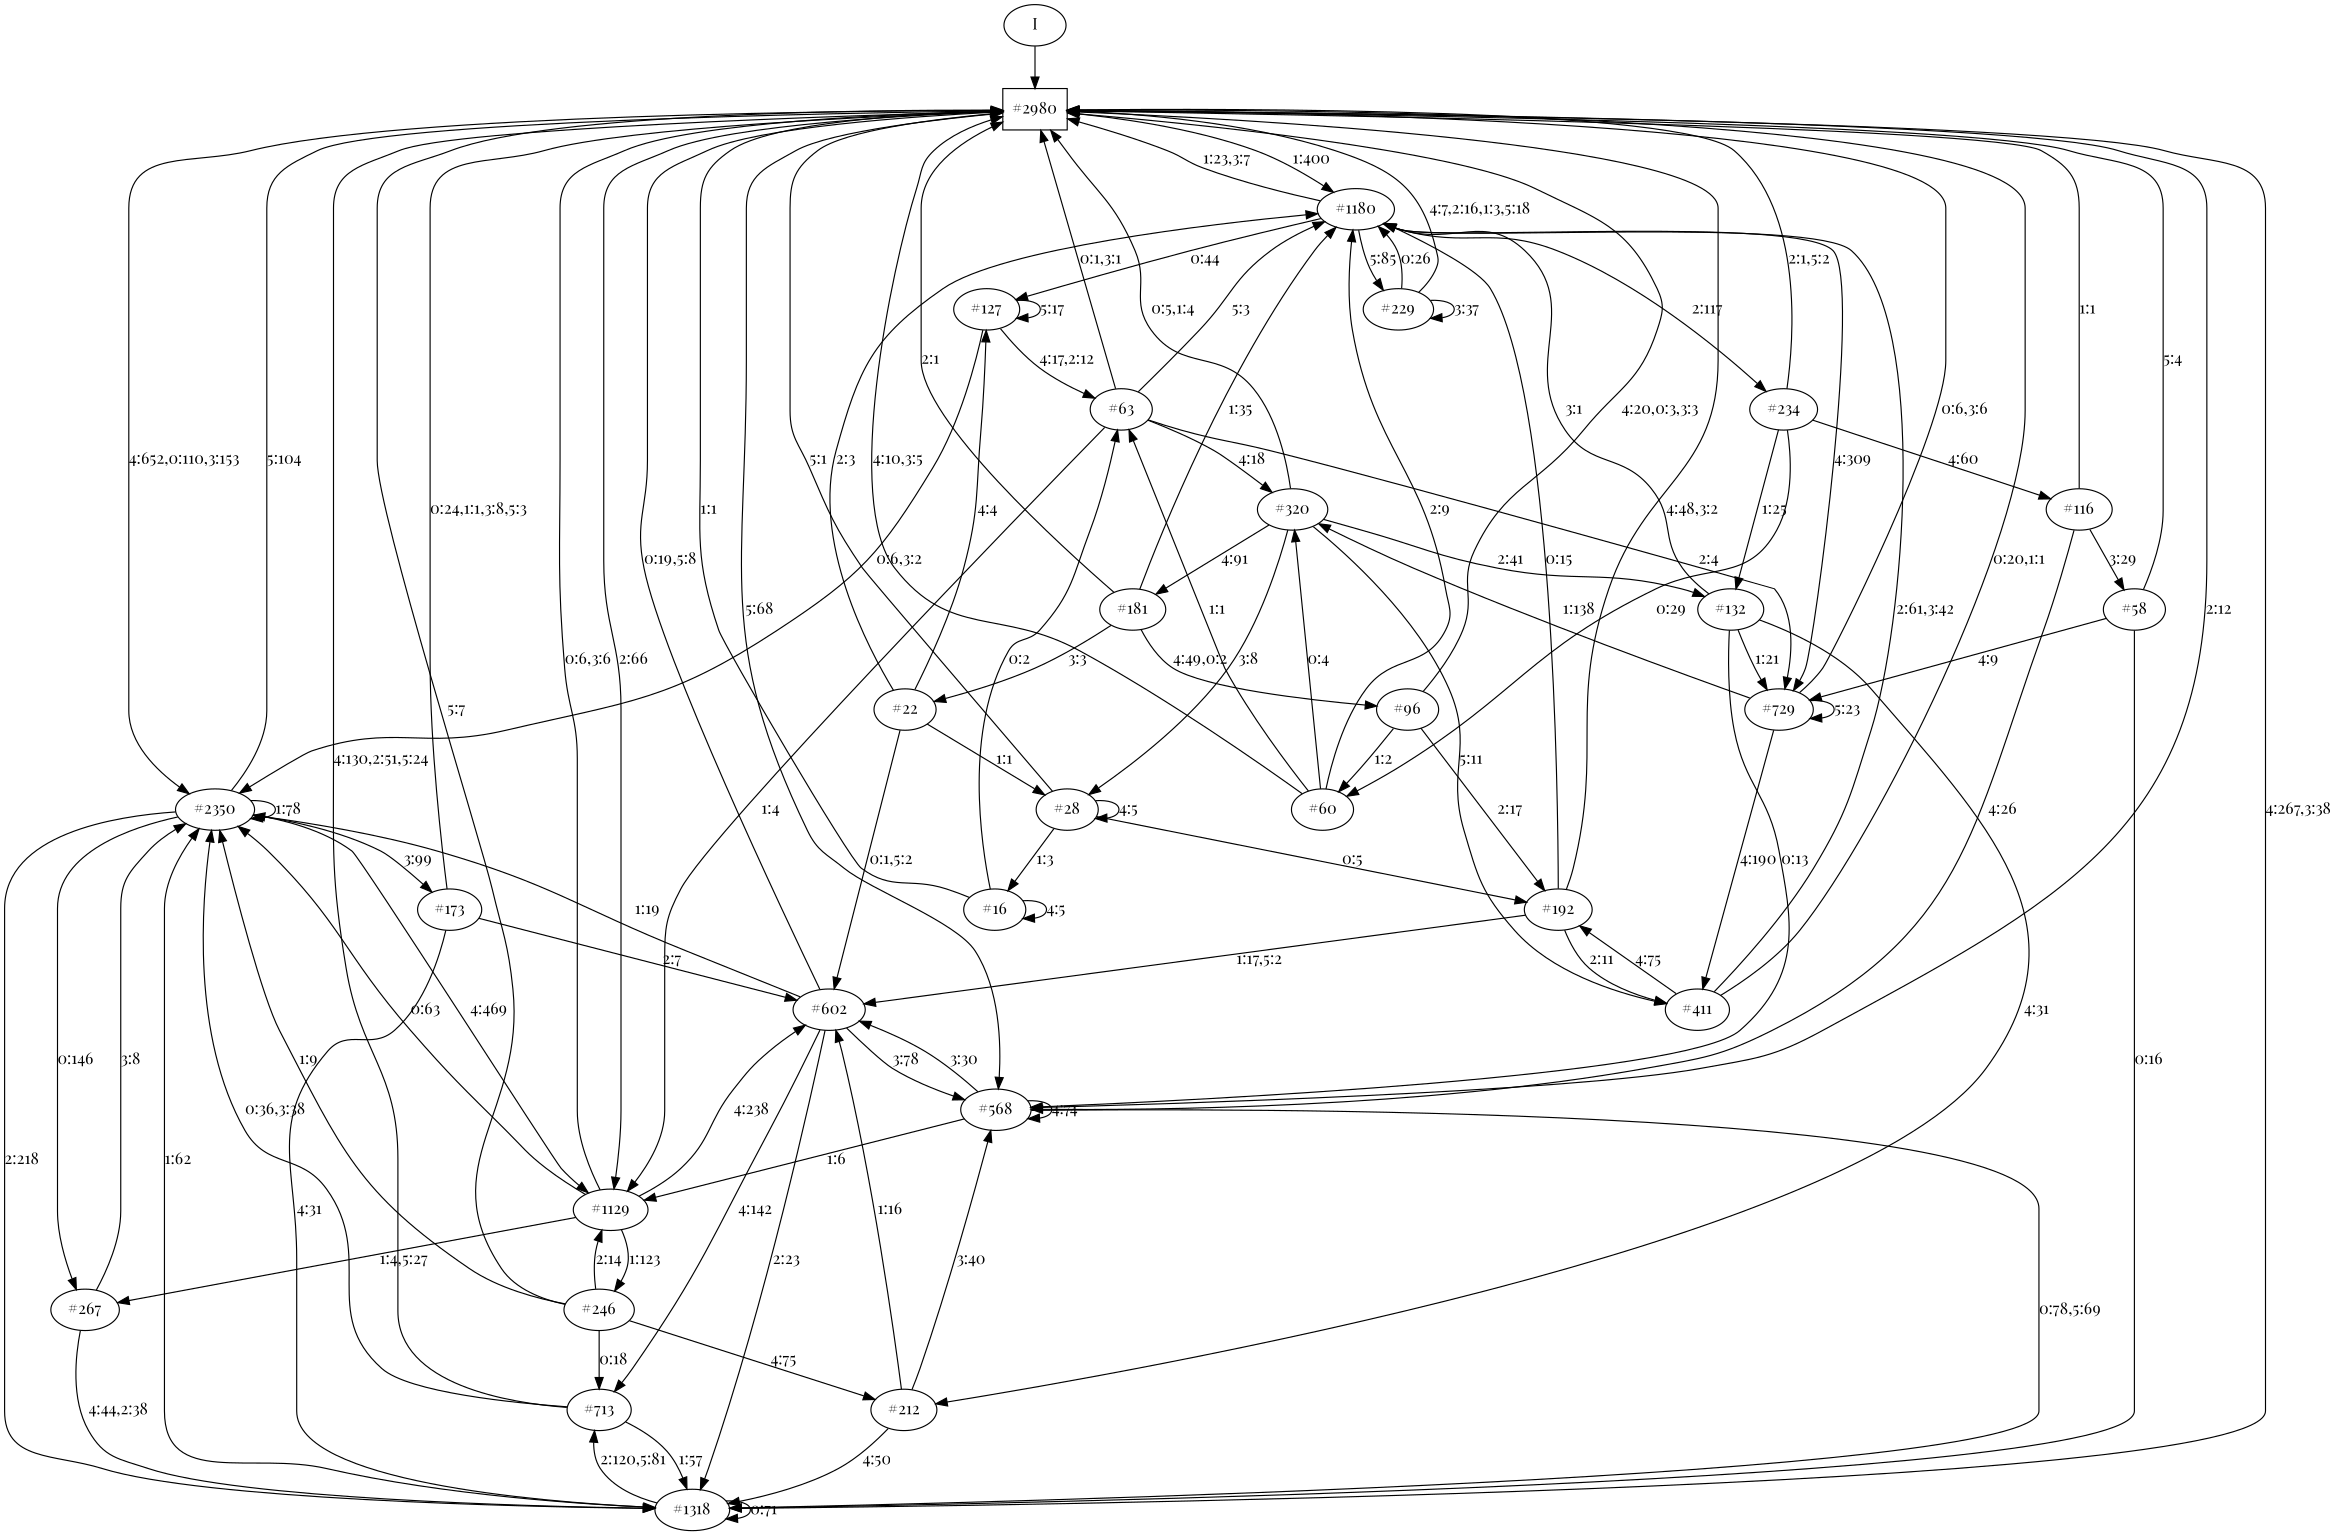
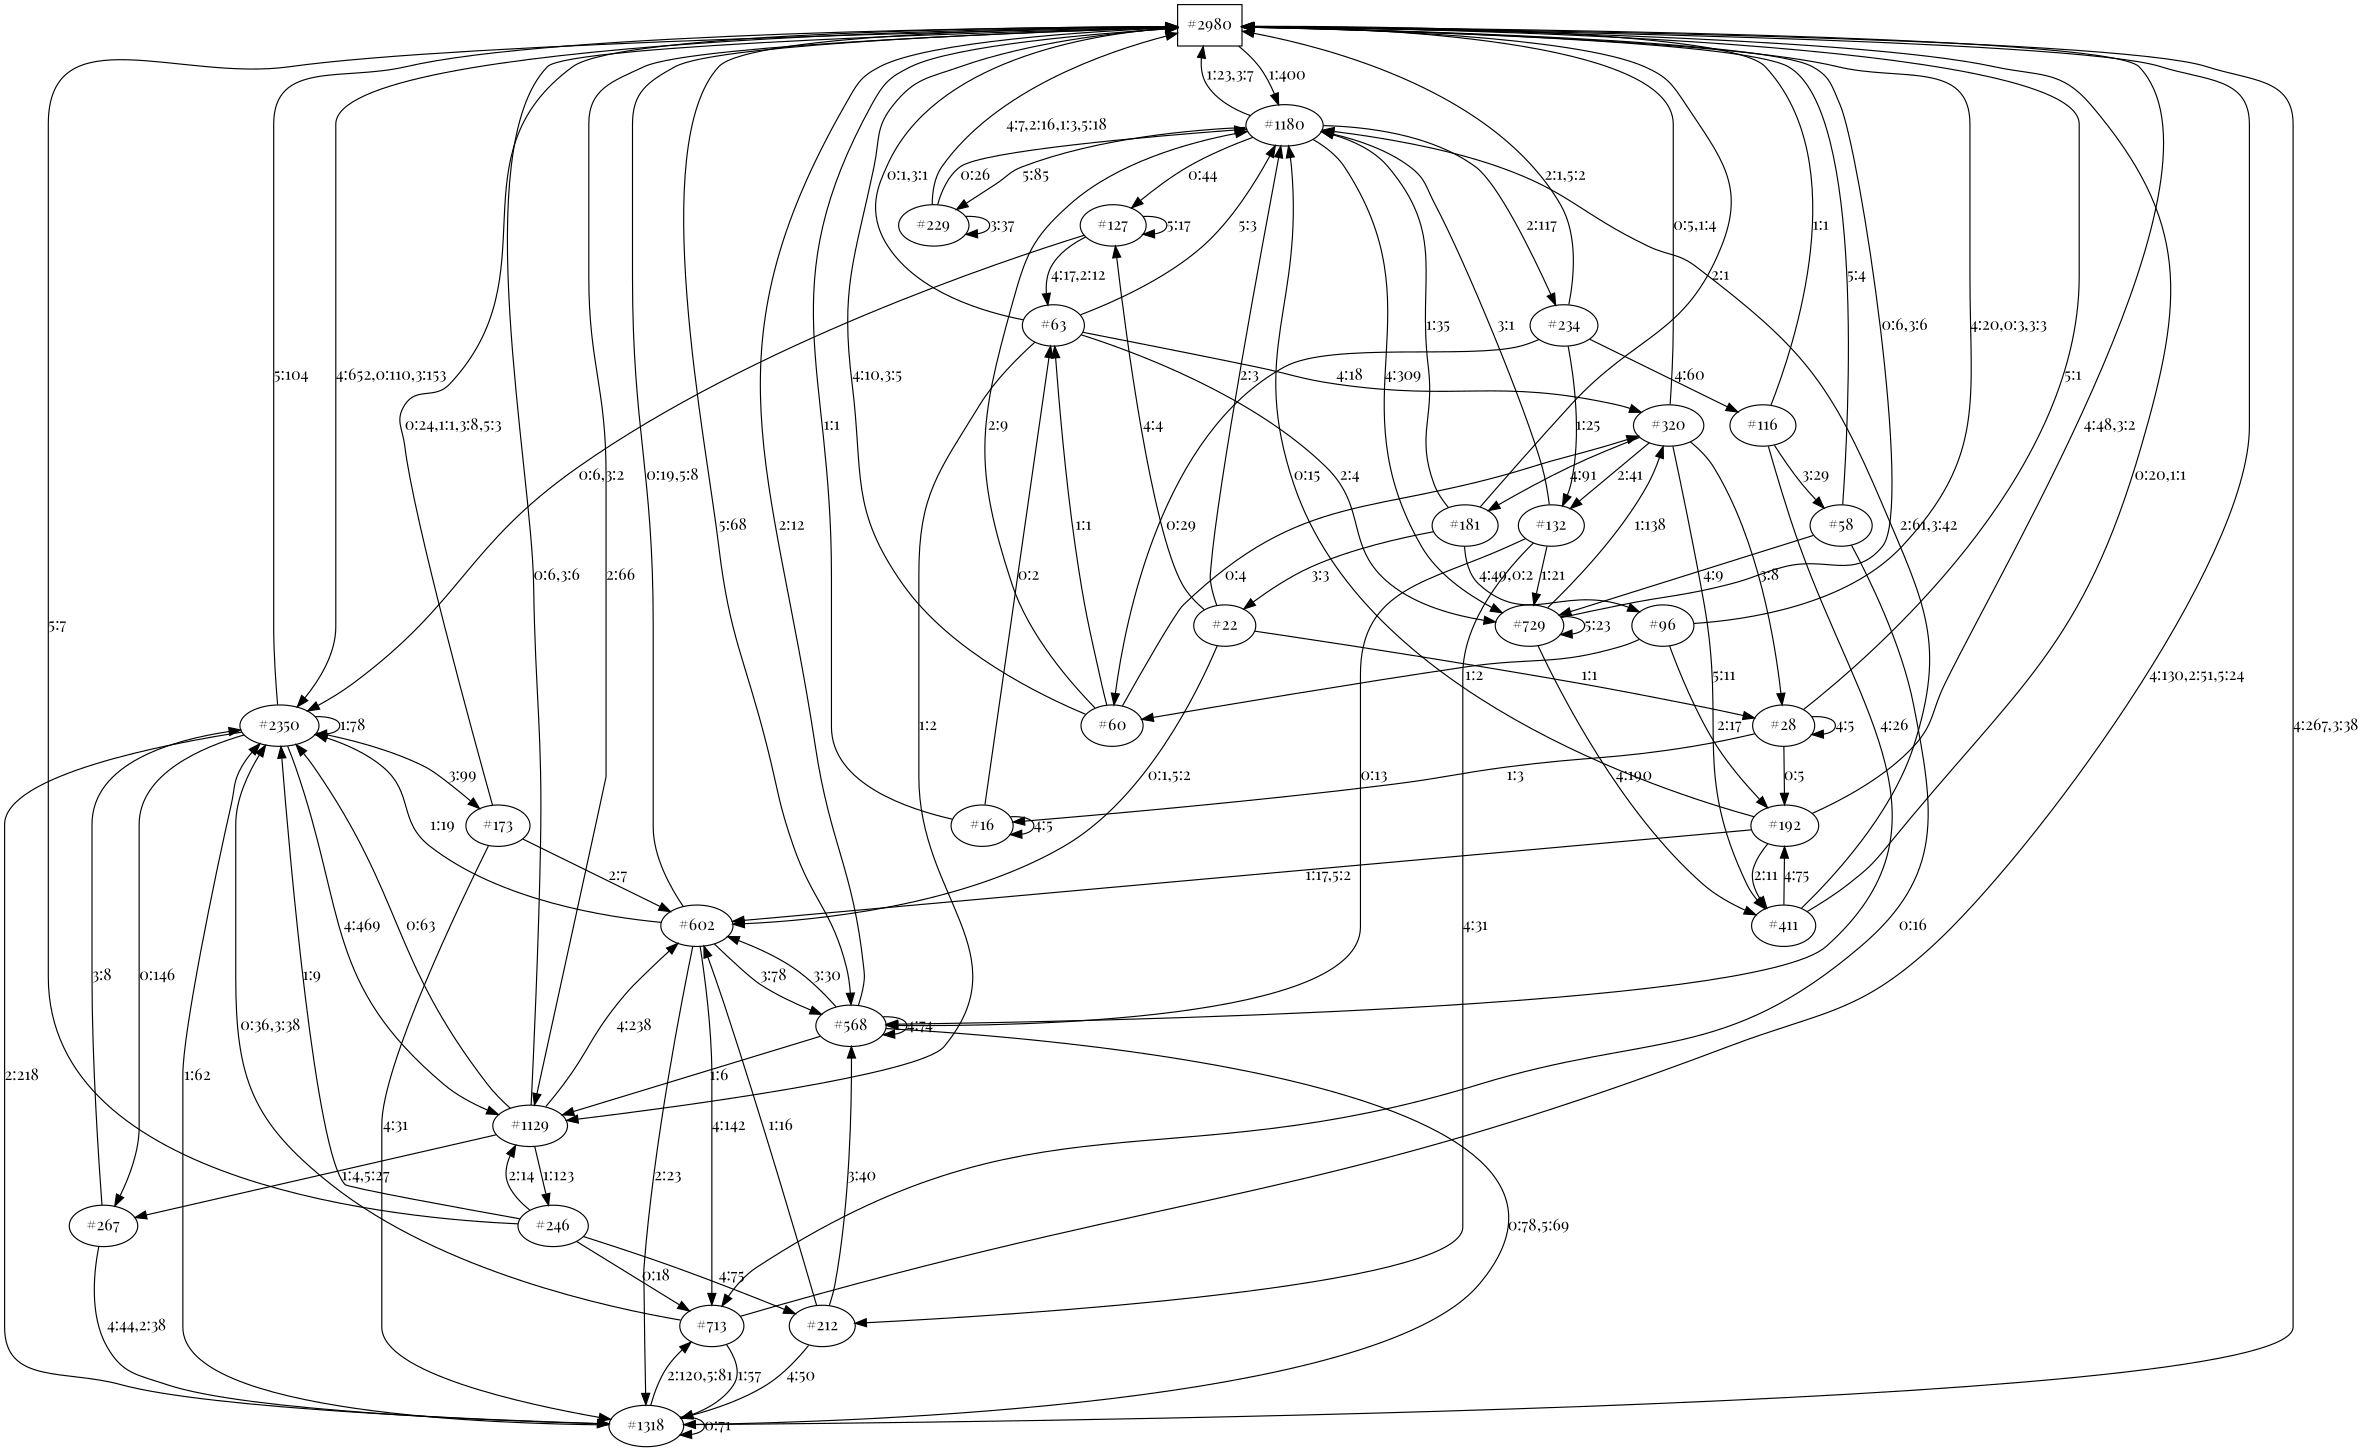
node "I": removed
edge "#63" -> "#1129": label "1:4" -> "1:2"
edge "#58" -> "#1318": now "#58" -> "#713"
